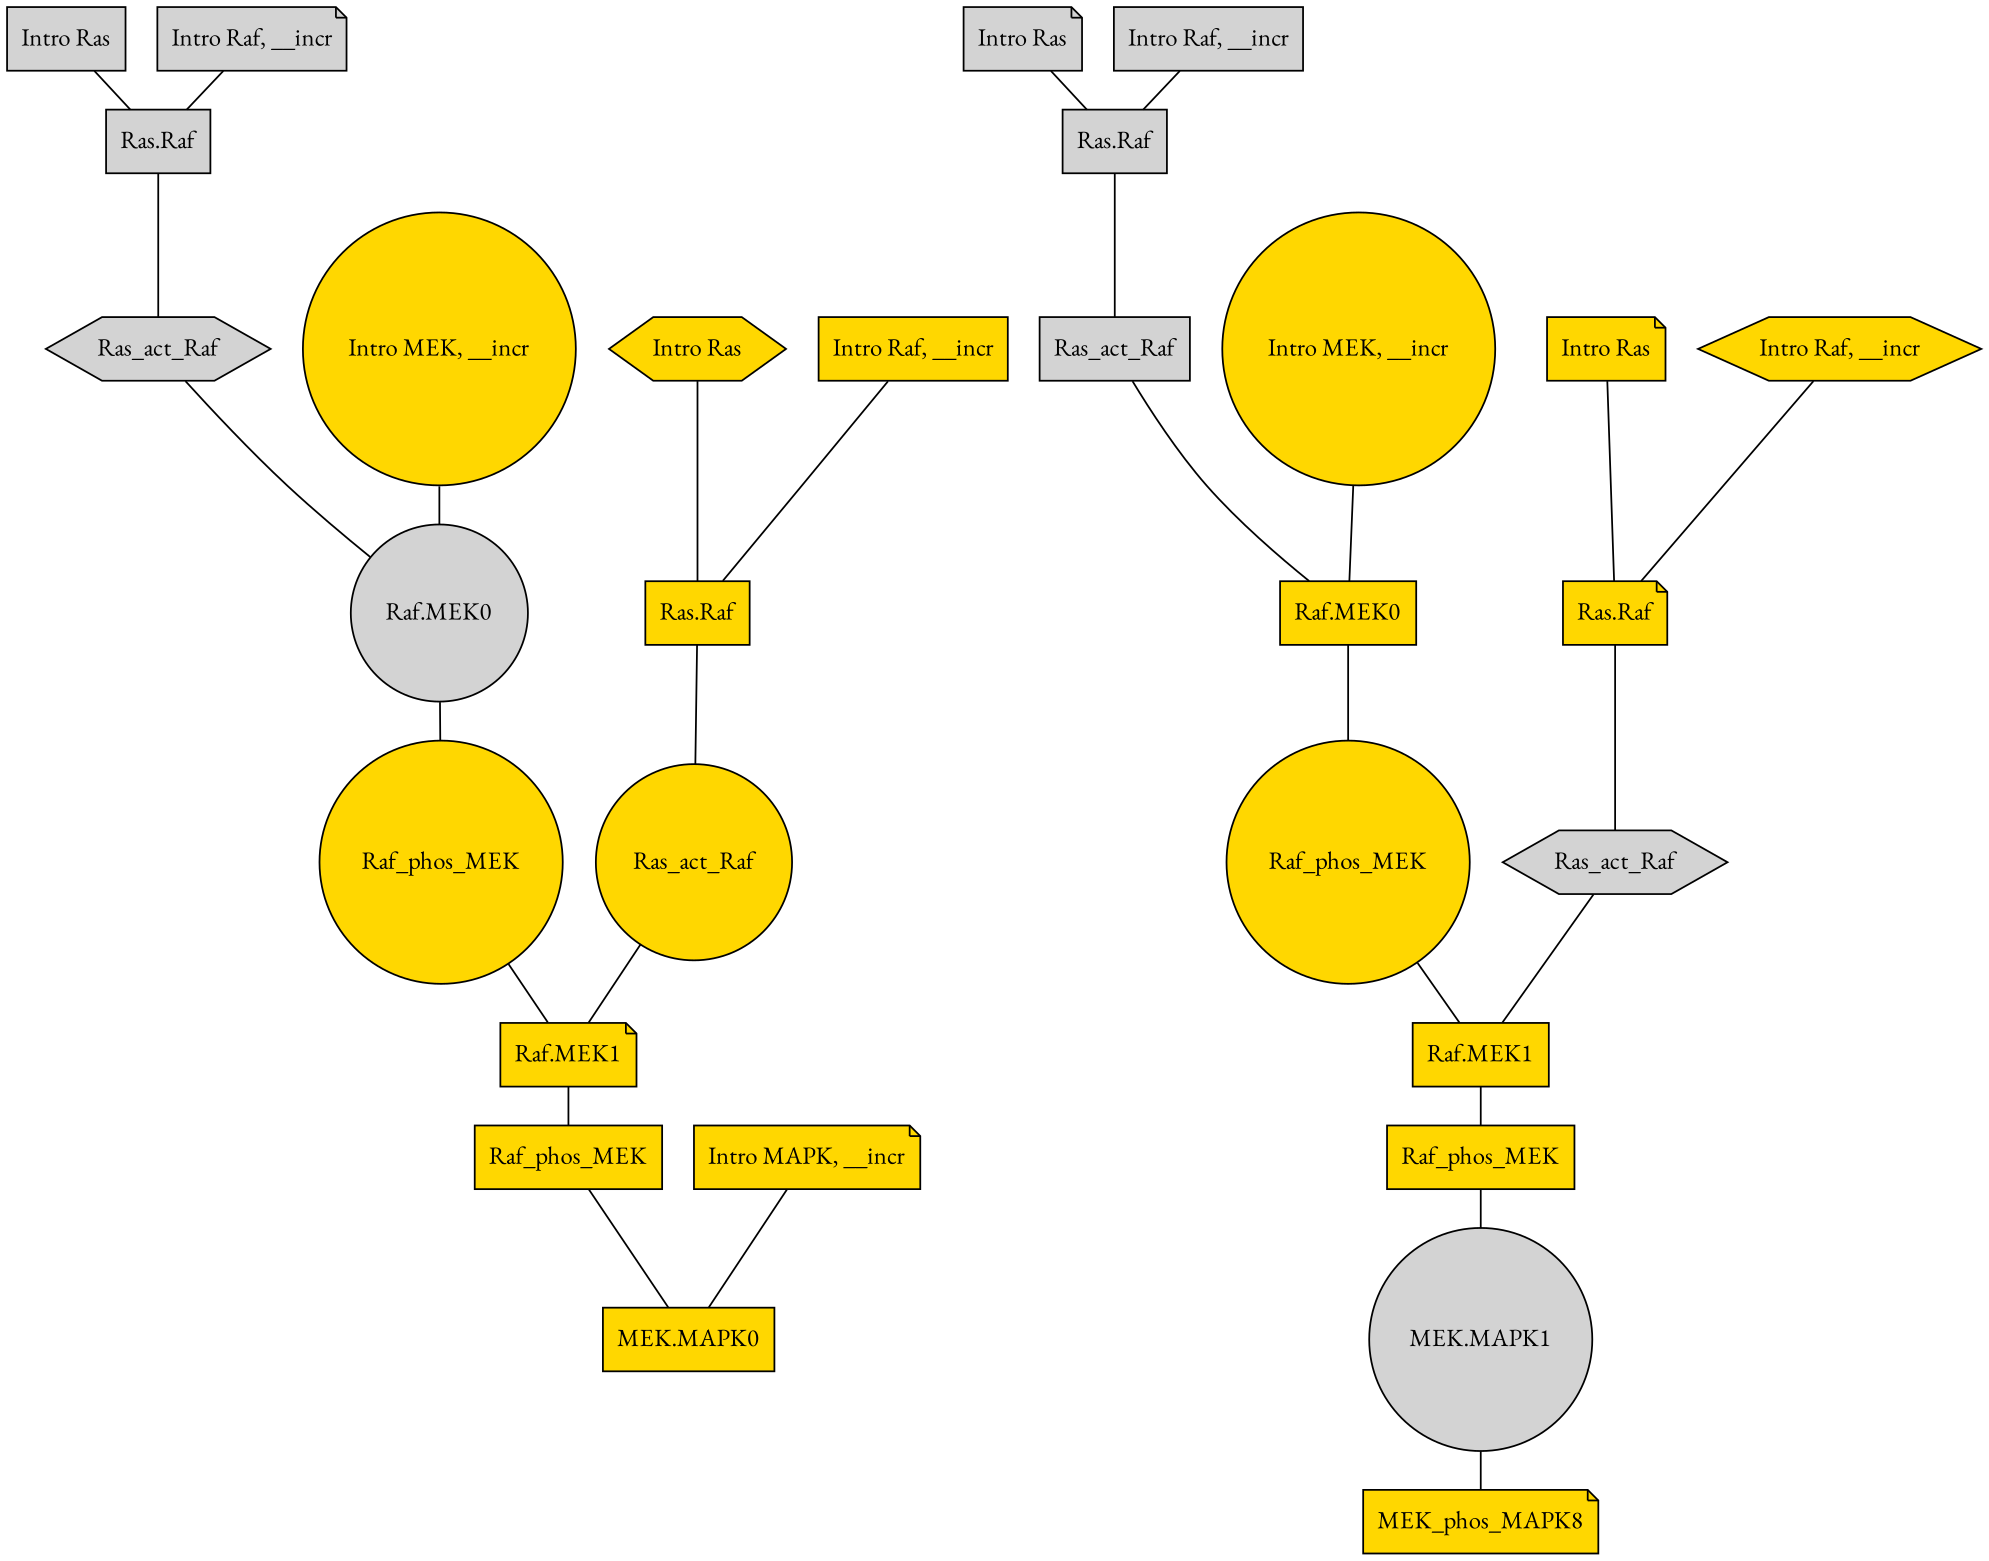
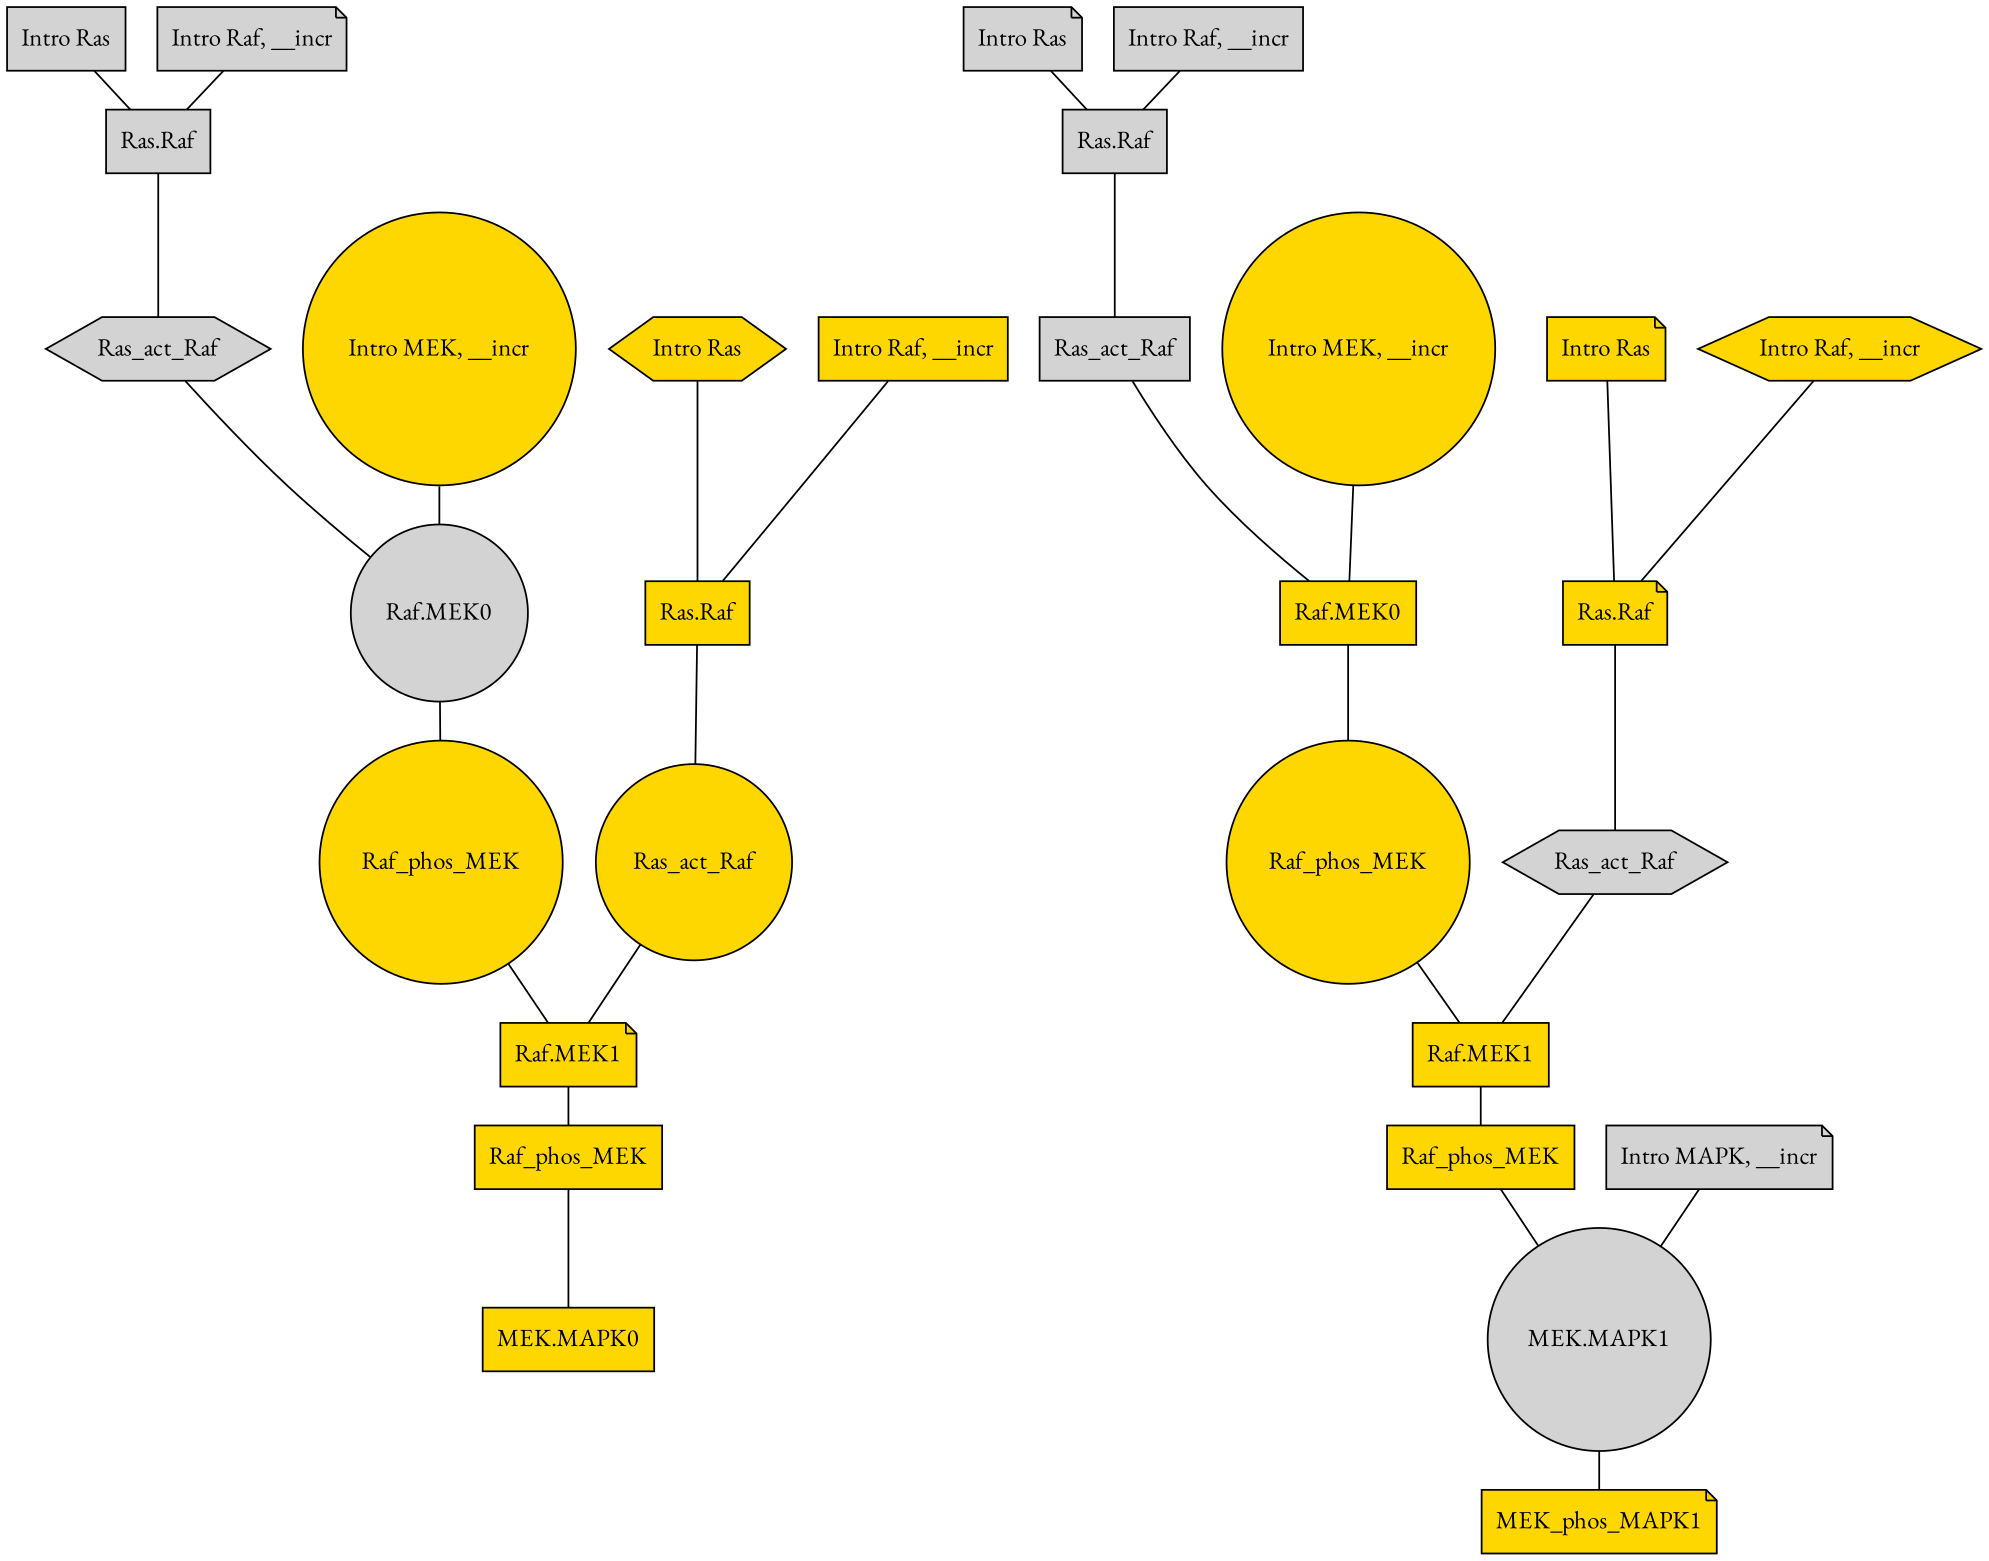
node "Intro MAPK, __incr": fillcolor gold -> lightgrey
edge "Intro MAPK, __incr" -- "MEK.MAPK0": now "Intro MAPK, __incr" -- "MEK.MAPK1"
node "MEK_phos_MAPK8": label "MEK_phos_MAPK8" -> "MEK_phos_MAPK1"
